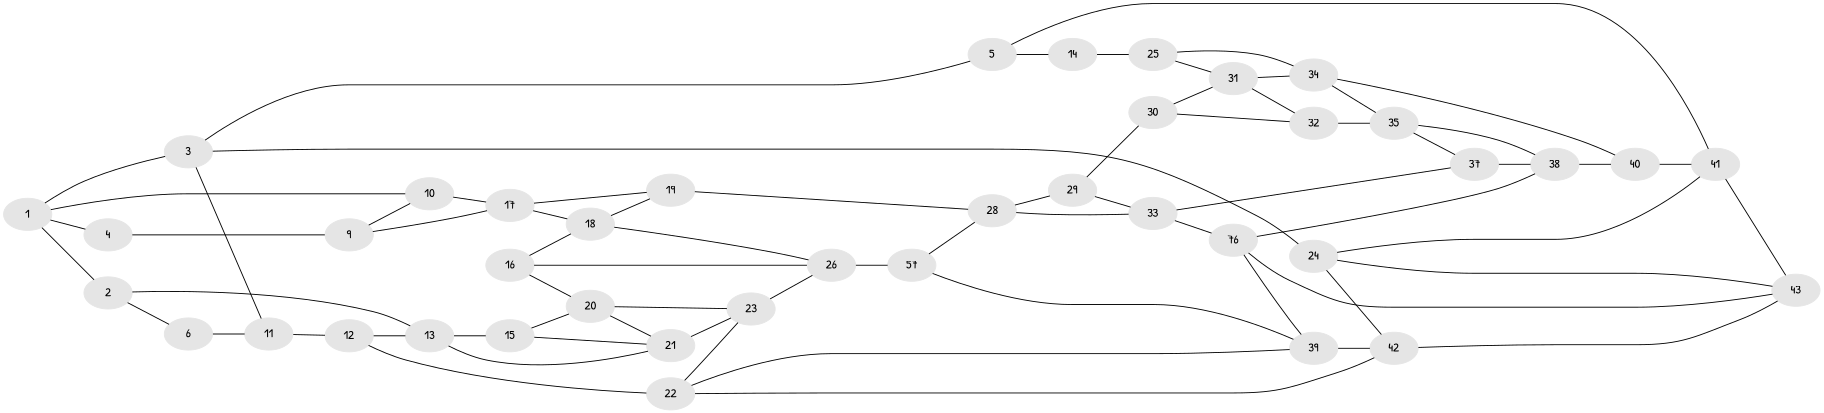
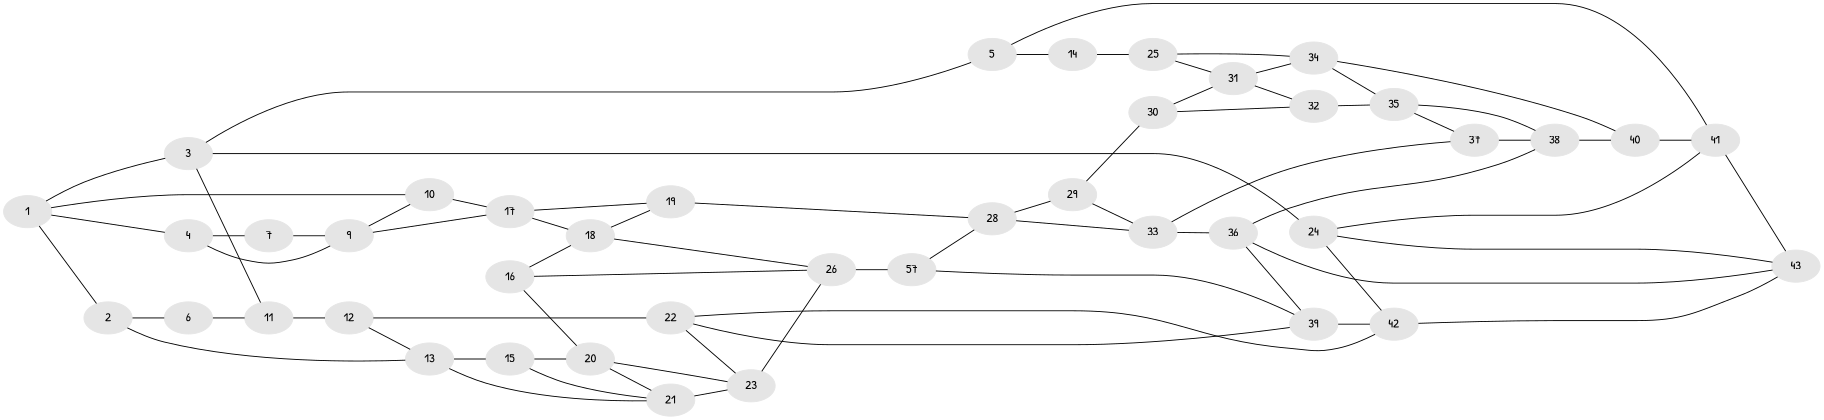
node "7": added
node "76": label "76" -> "36"
